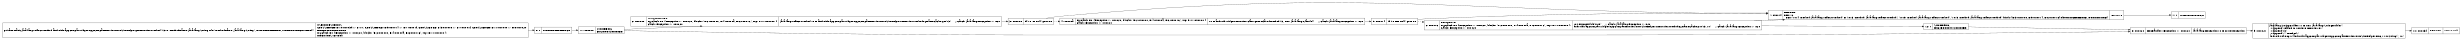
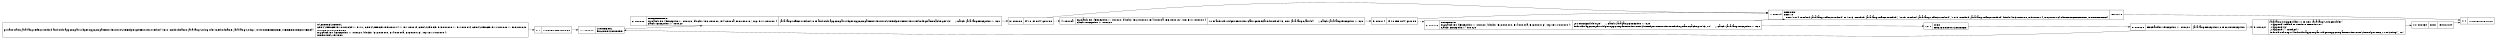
edge "10: 0x003d" -> "1: ?": added
node "12: ?": text "SYNTHETIC" -> "NOT"
node "10: 0x003d": text "RETURN" -> "NOT"
edge "11: 0x0000" -> "8: 0x0020": reversed
